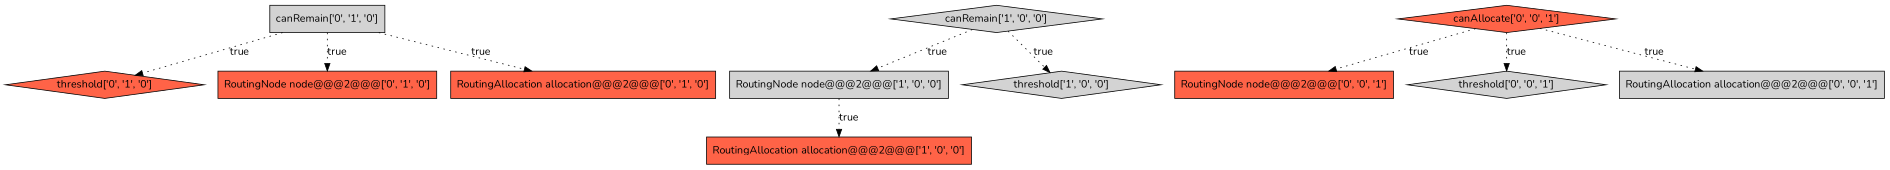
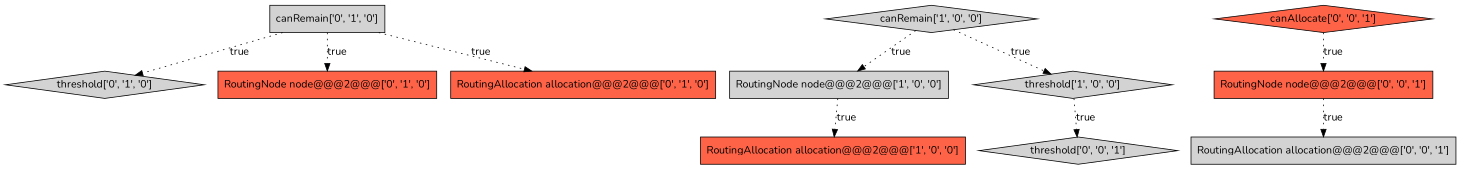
edge "canAllocate['0', '0', '1']" -> "threshold['0', '0', '1']": now "threshold['1', '0', '0']" -> "threshold['0', '0', '1']"
edge "canAllocate['0', '0', '1']" -> "RoutingAllocation allocation@@@2@@@['0', '0', '1']": now "RoutingNode node@@@2@@@['0', '0', '1']" -> "RoutingAllocation allocation@@@2@@@['0', '0', '1']"
node "threshold['0', '1', '0']": fillcolor tomato -> lightgray
